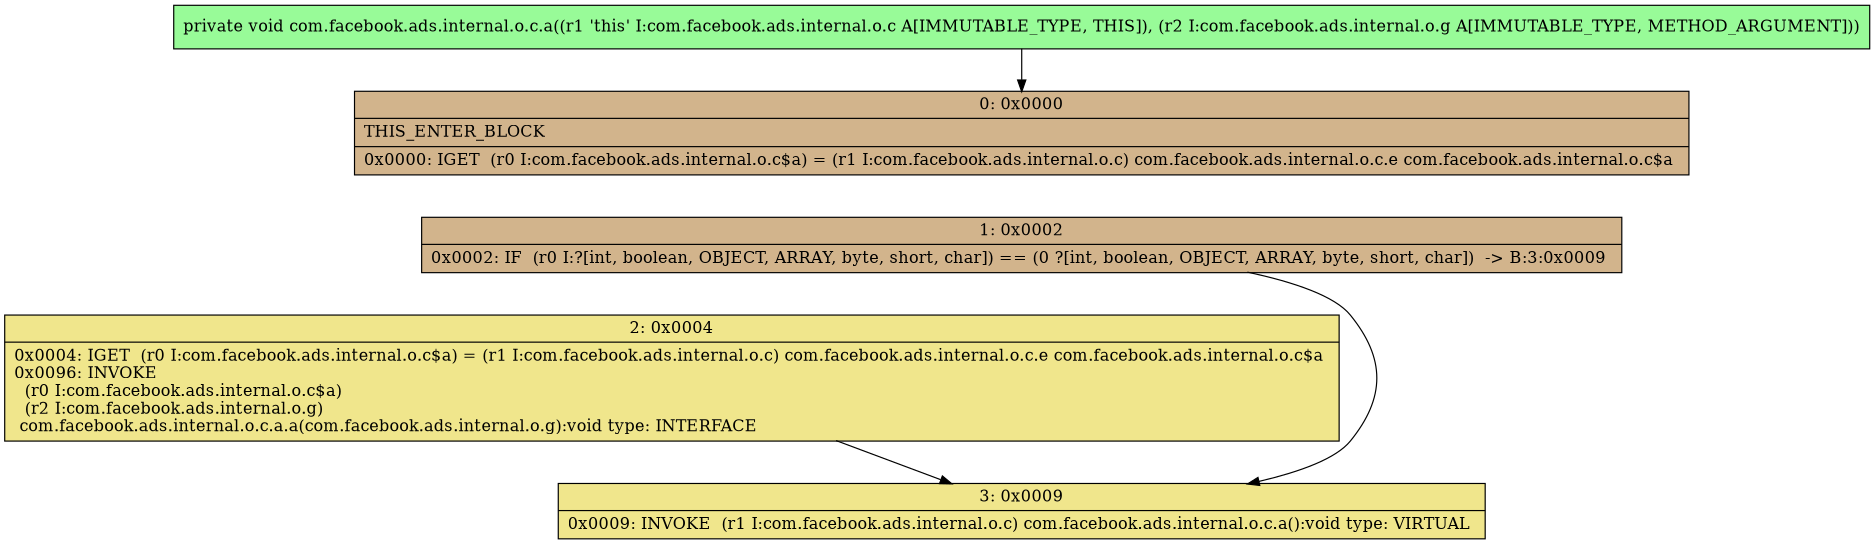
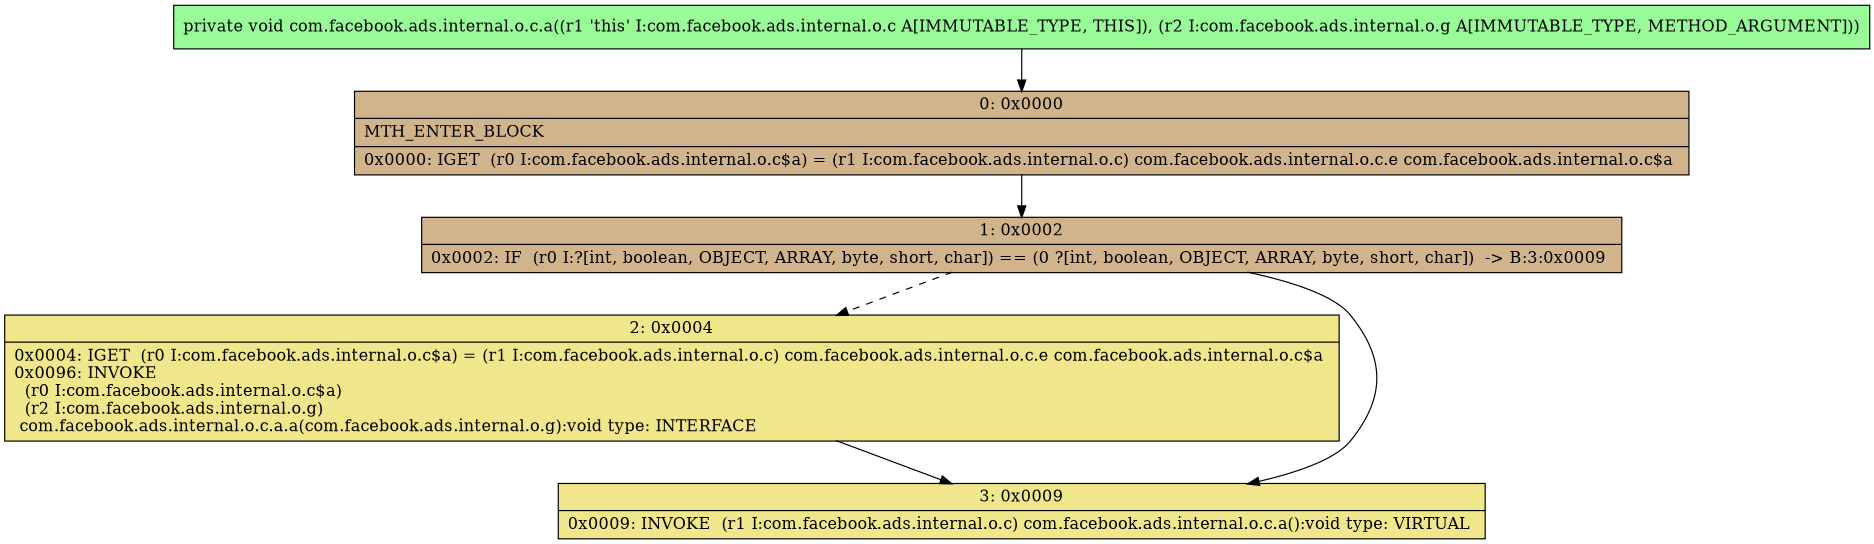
node "0: 0x0000": text "THIS_ENTER_BLOCK" -> "MTH_ENTER_BLOCK"
edge "0: 0x0000" -> "1: 0x0002": added
edge "1: 0x0002" -> "2: 0x0004": added
